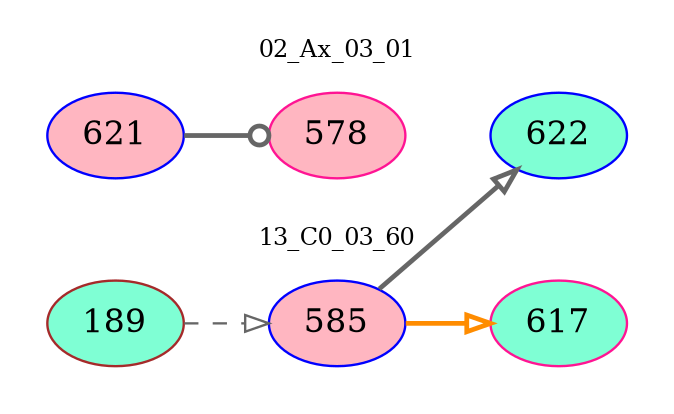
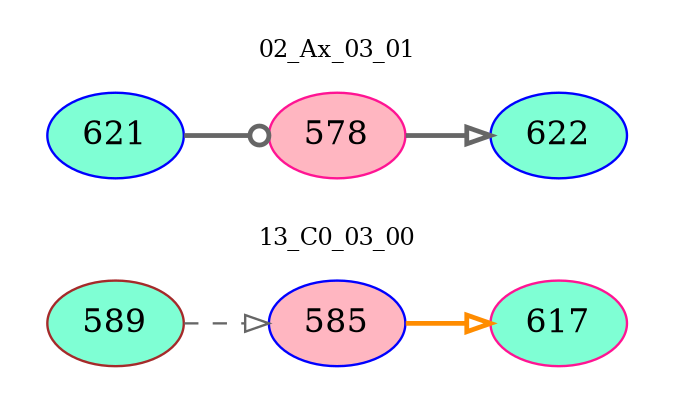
node "621": fillcolor lightpink -> aquamarine
edge "585" -> "622": now "578" -> "622"
cluster "13_C0_03_60": label "13_C0_03_60" -> "13_C0_03_00"
node "189": label "189" -> "589"
